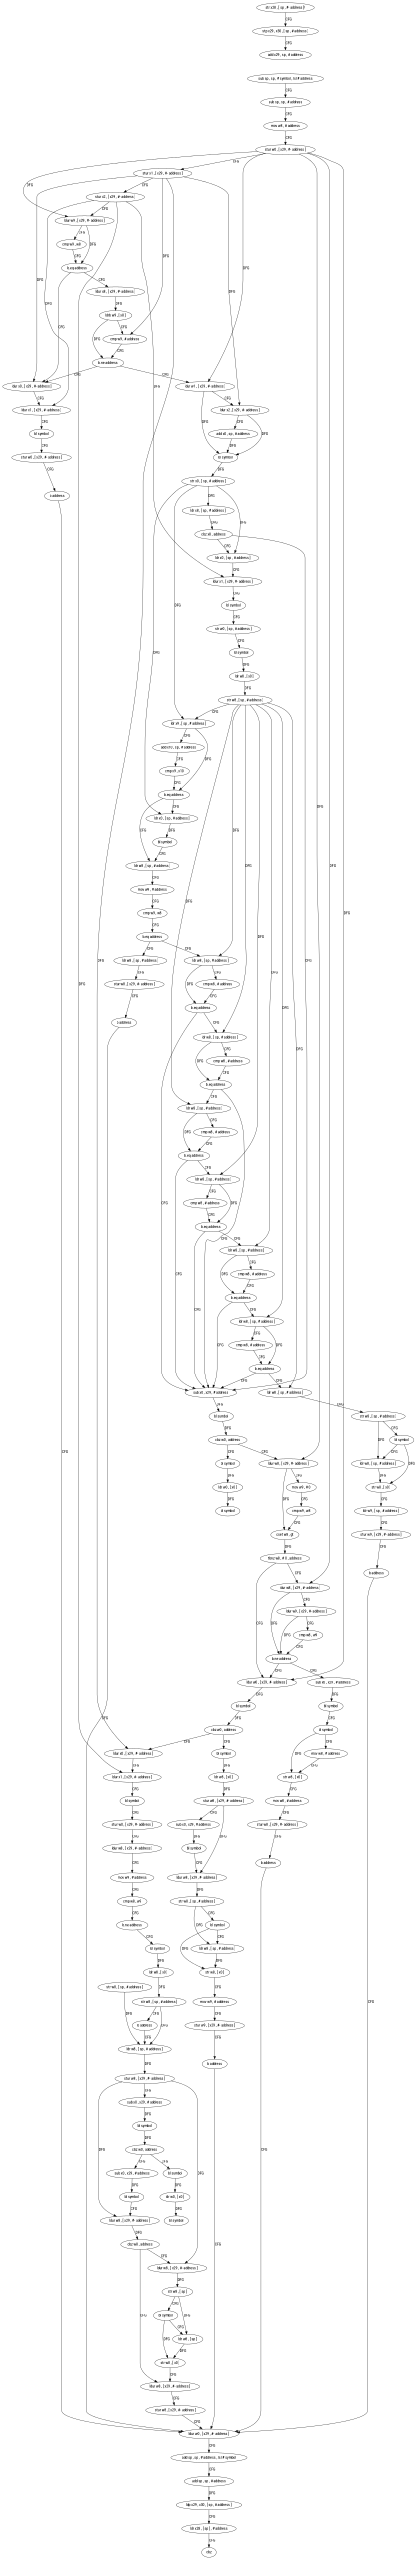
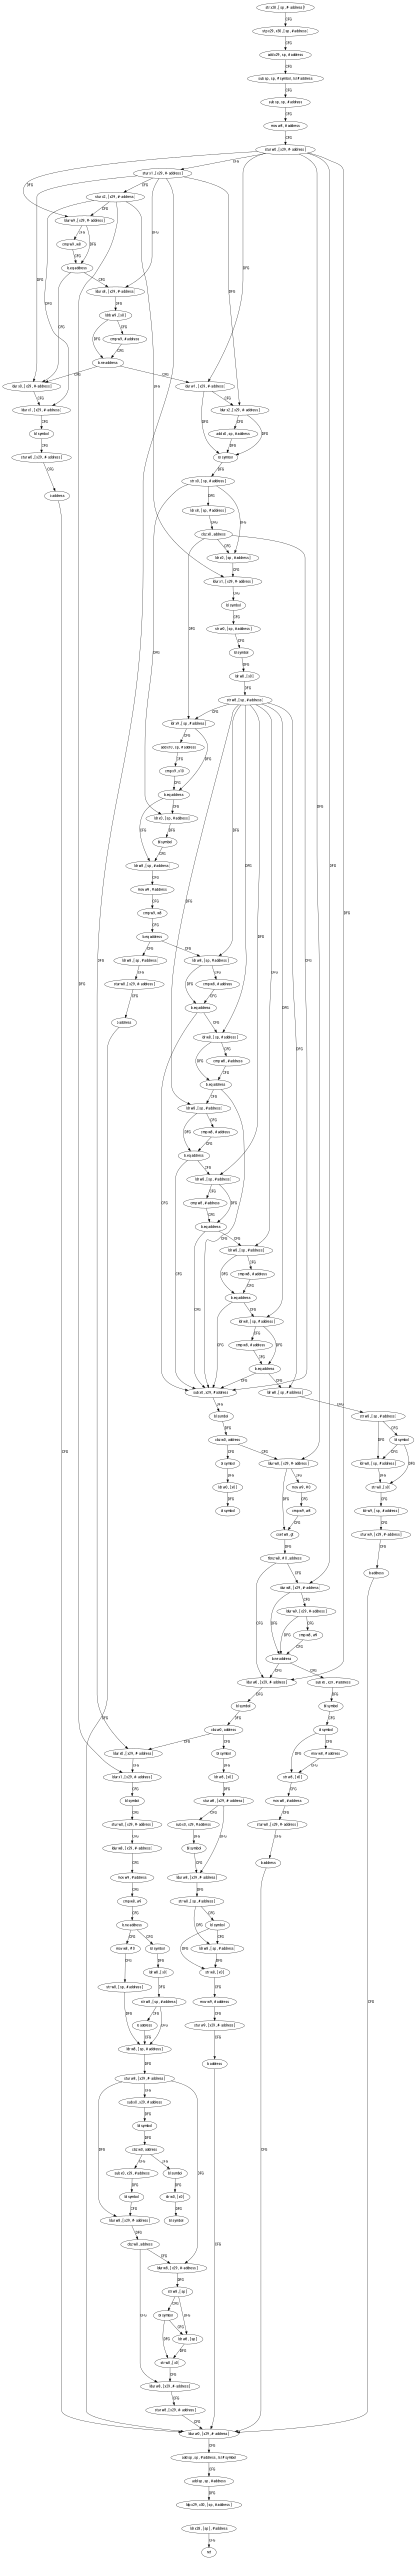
edge "add x29 , sp , # address" -> "sub sp , sp , # symbol , lsl # address": added, label "CFG"
edge "stur x1 , [ x29 , #- address ]" -> "cmp w9 , # address": now "stur x1 , [ x29 , #- address ]" -> "ldur x8 , [ x29 , #- address ]"
edge "str x0 , [ sp , # address ]" -> "ldr x9 , [ sp , # address ]": now "cbz x8 , address" -> "ldr x9 , [ sp , # address ]"
node "mov w8 , # 0": added
edge "ldp x29 , x30 , [ sp , # address ]" -> "ldr x28 , [ sp ] , # address": removed, label "CFG"
node "cbz": label "cbz" -> "ret"
